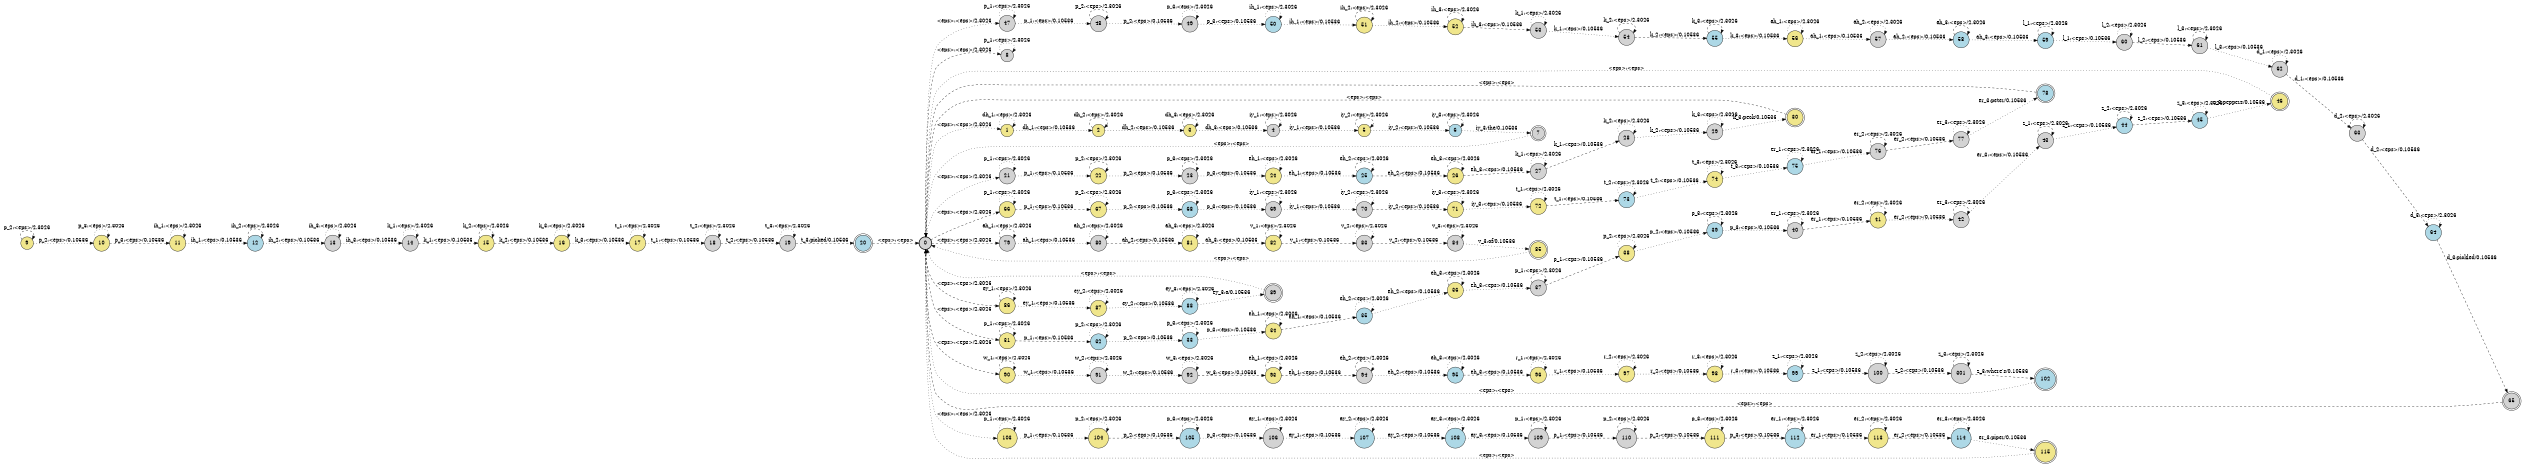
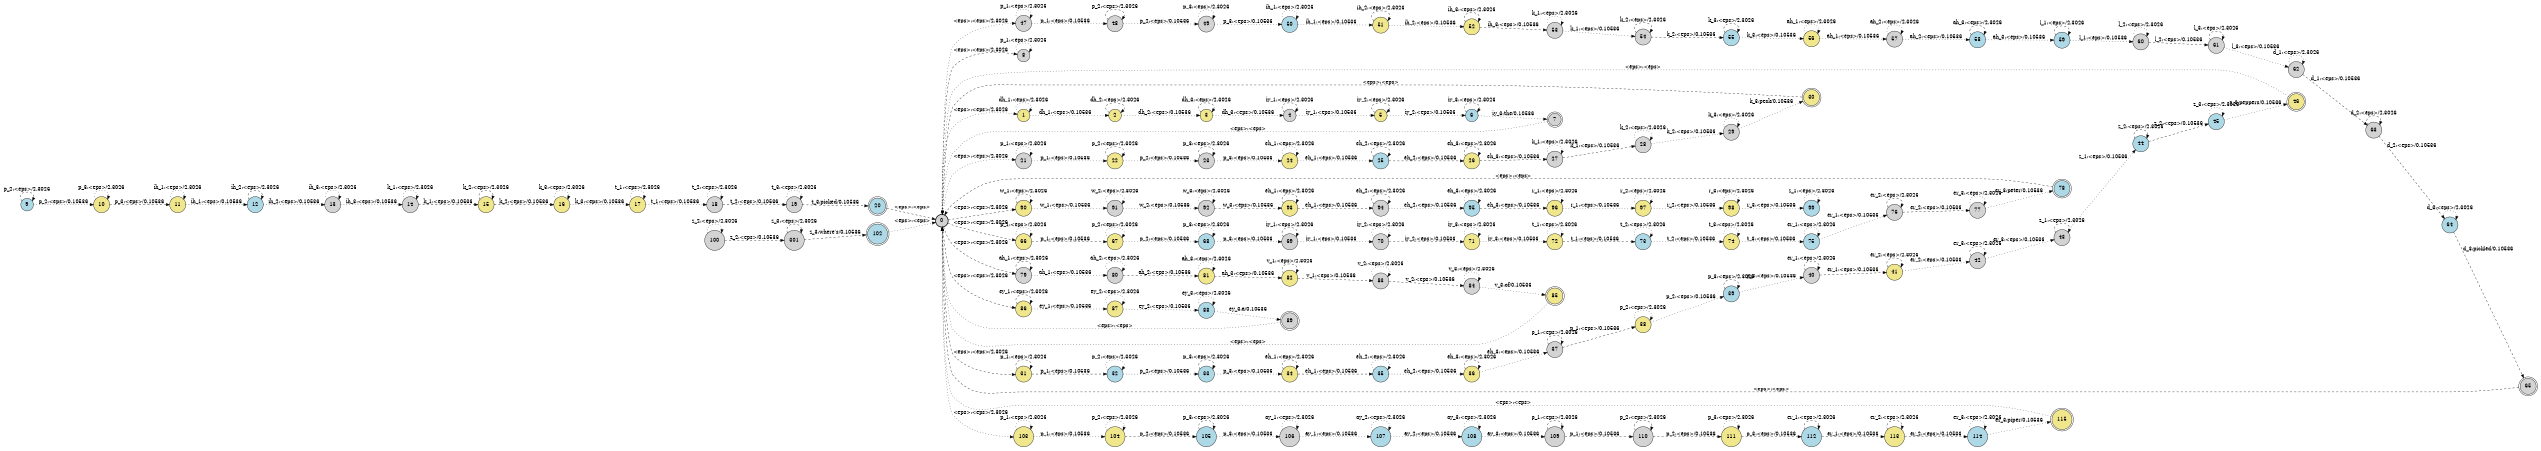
node "9": fillcolor khaki -> lightblue
edge "99" -> "100": removed, label "z_1:<eps>/0.10536"
